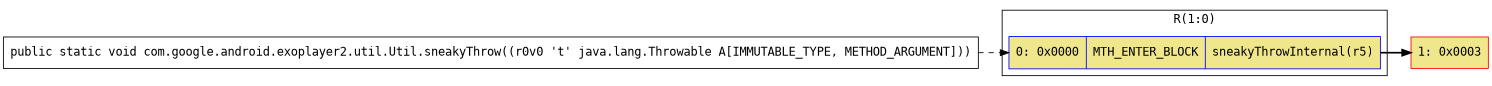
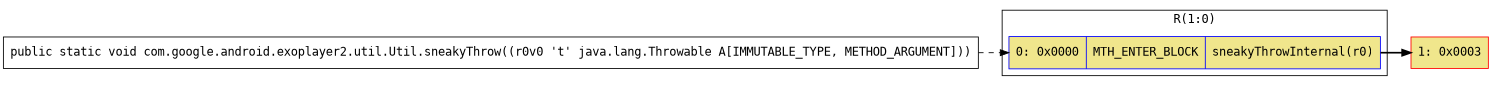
node "0: 0x0000": text "sneakyThrowInternal(r5)" -> "sneakyThrowInternal(r0)"
